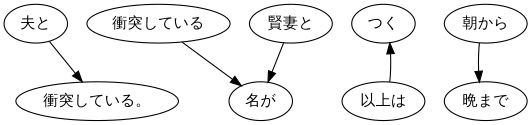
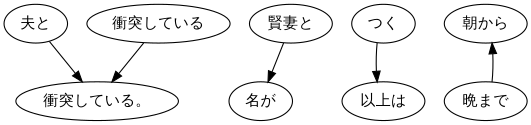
edge "朝から" -> "晩まで": reversed
edge "衝突している" -> "名が": now "衝突している" -> "衝突している。"
edge "以上は" -> "つく": reversed
